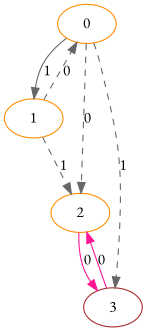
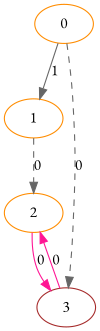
edge "1" -> "0": removed, label "0"
edge "0" -> "2": removed, label "0"
edge "1" -> "2": label "1" -> "0"
edge "0" -> "3": label "1" -> "0"
